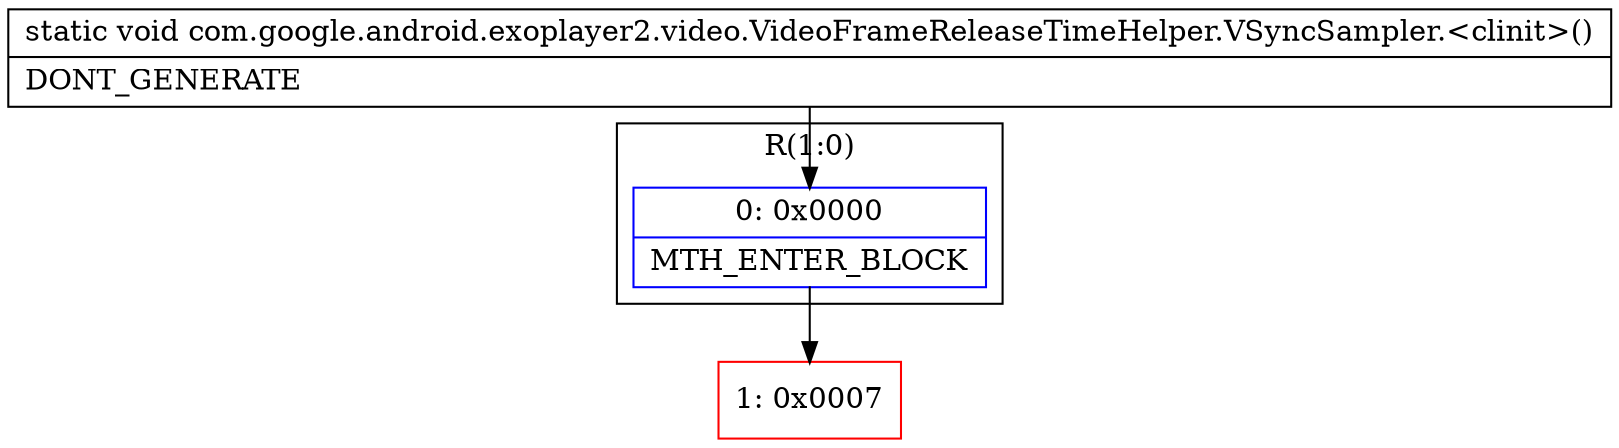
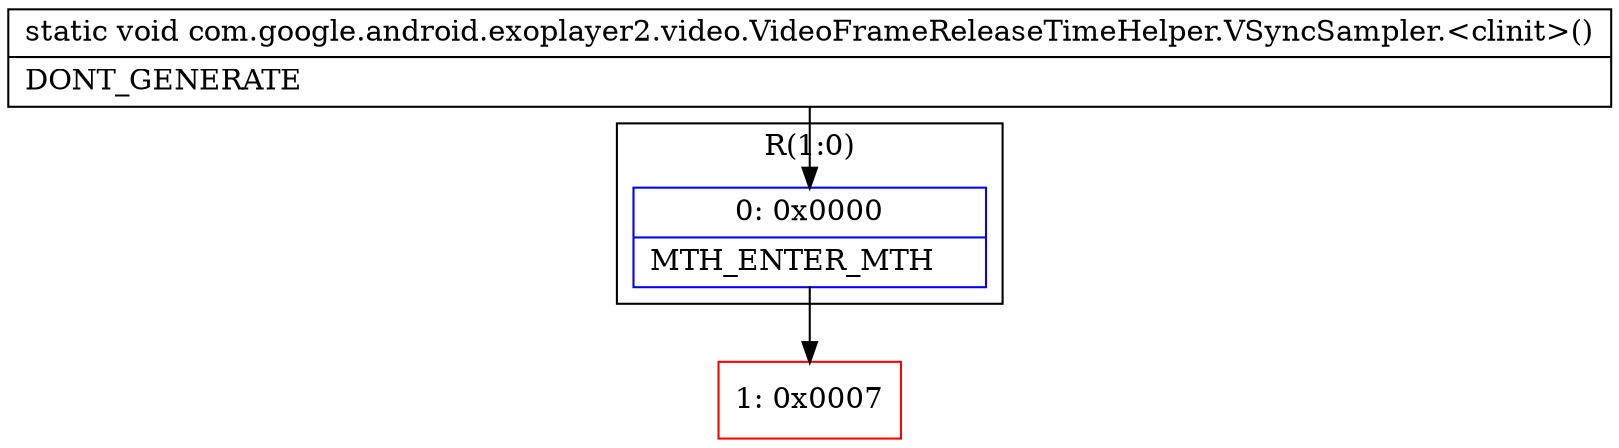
node "0: 0x0000": text "MTH_ENTER_BLOCK" -> "MTH_ENTER_MTH"
